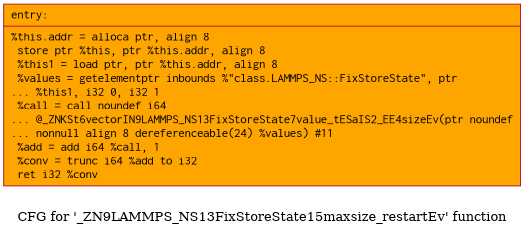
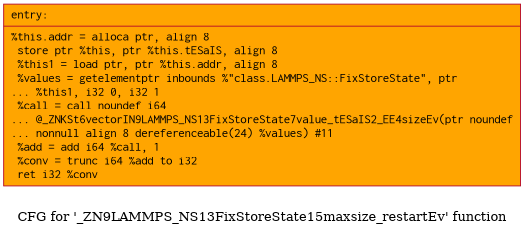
node "entry:": text "store ptr %this, ptr %this.addr, align 8" -> "store ptr %this, ptr %this.tESaIS, align 8"
